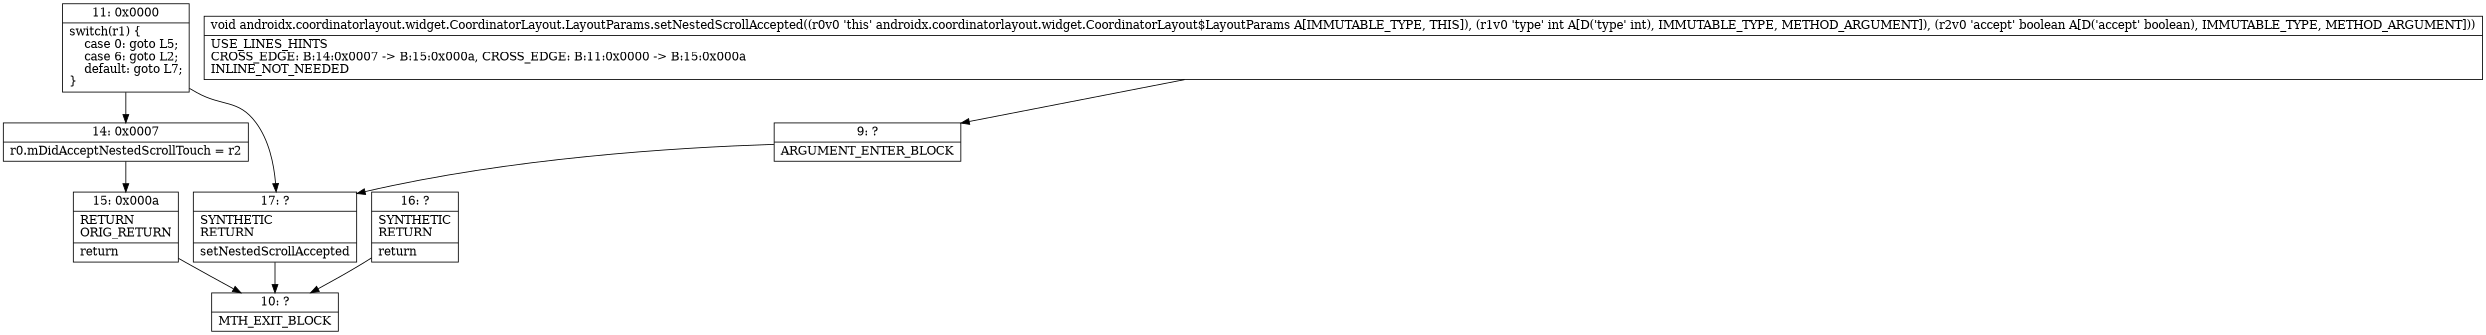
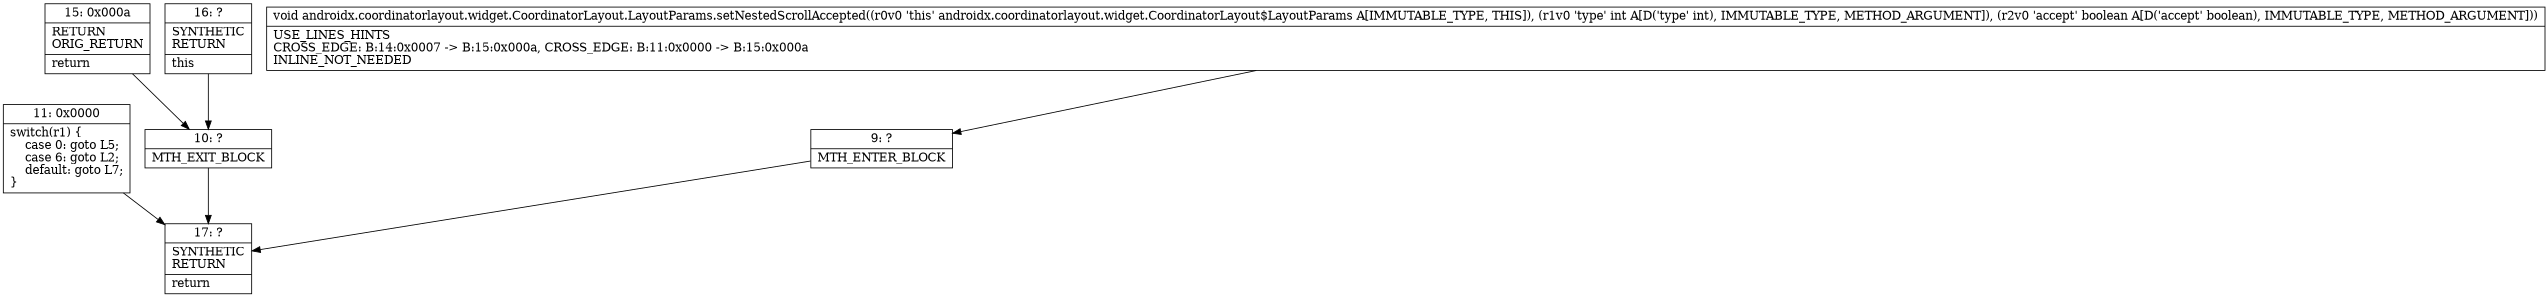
node "14: 0x0007": removed
node "9: ?": text "ARGUMENT_ENTER_BLOCK" -> "MTH_ENTER_BLOCK"
node "17: ?": text "setNestedScrollAccepted" -> "return"
node "16: ?": text "return" -> "this"
edge "17: ?" -> "10: ?": reversed
